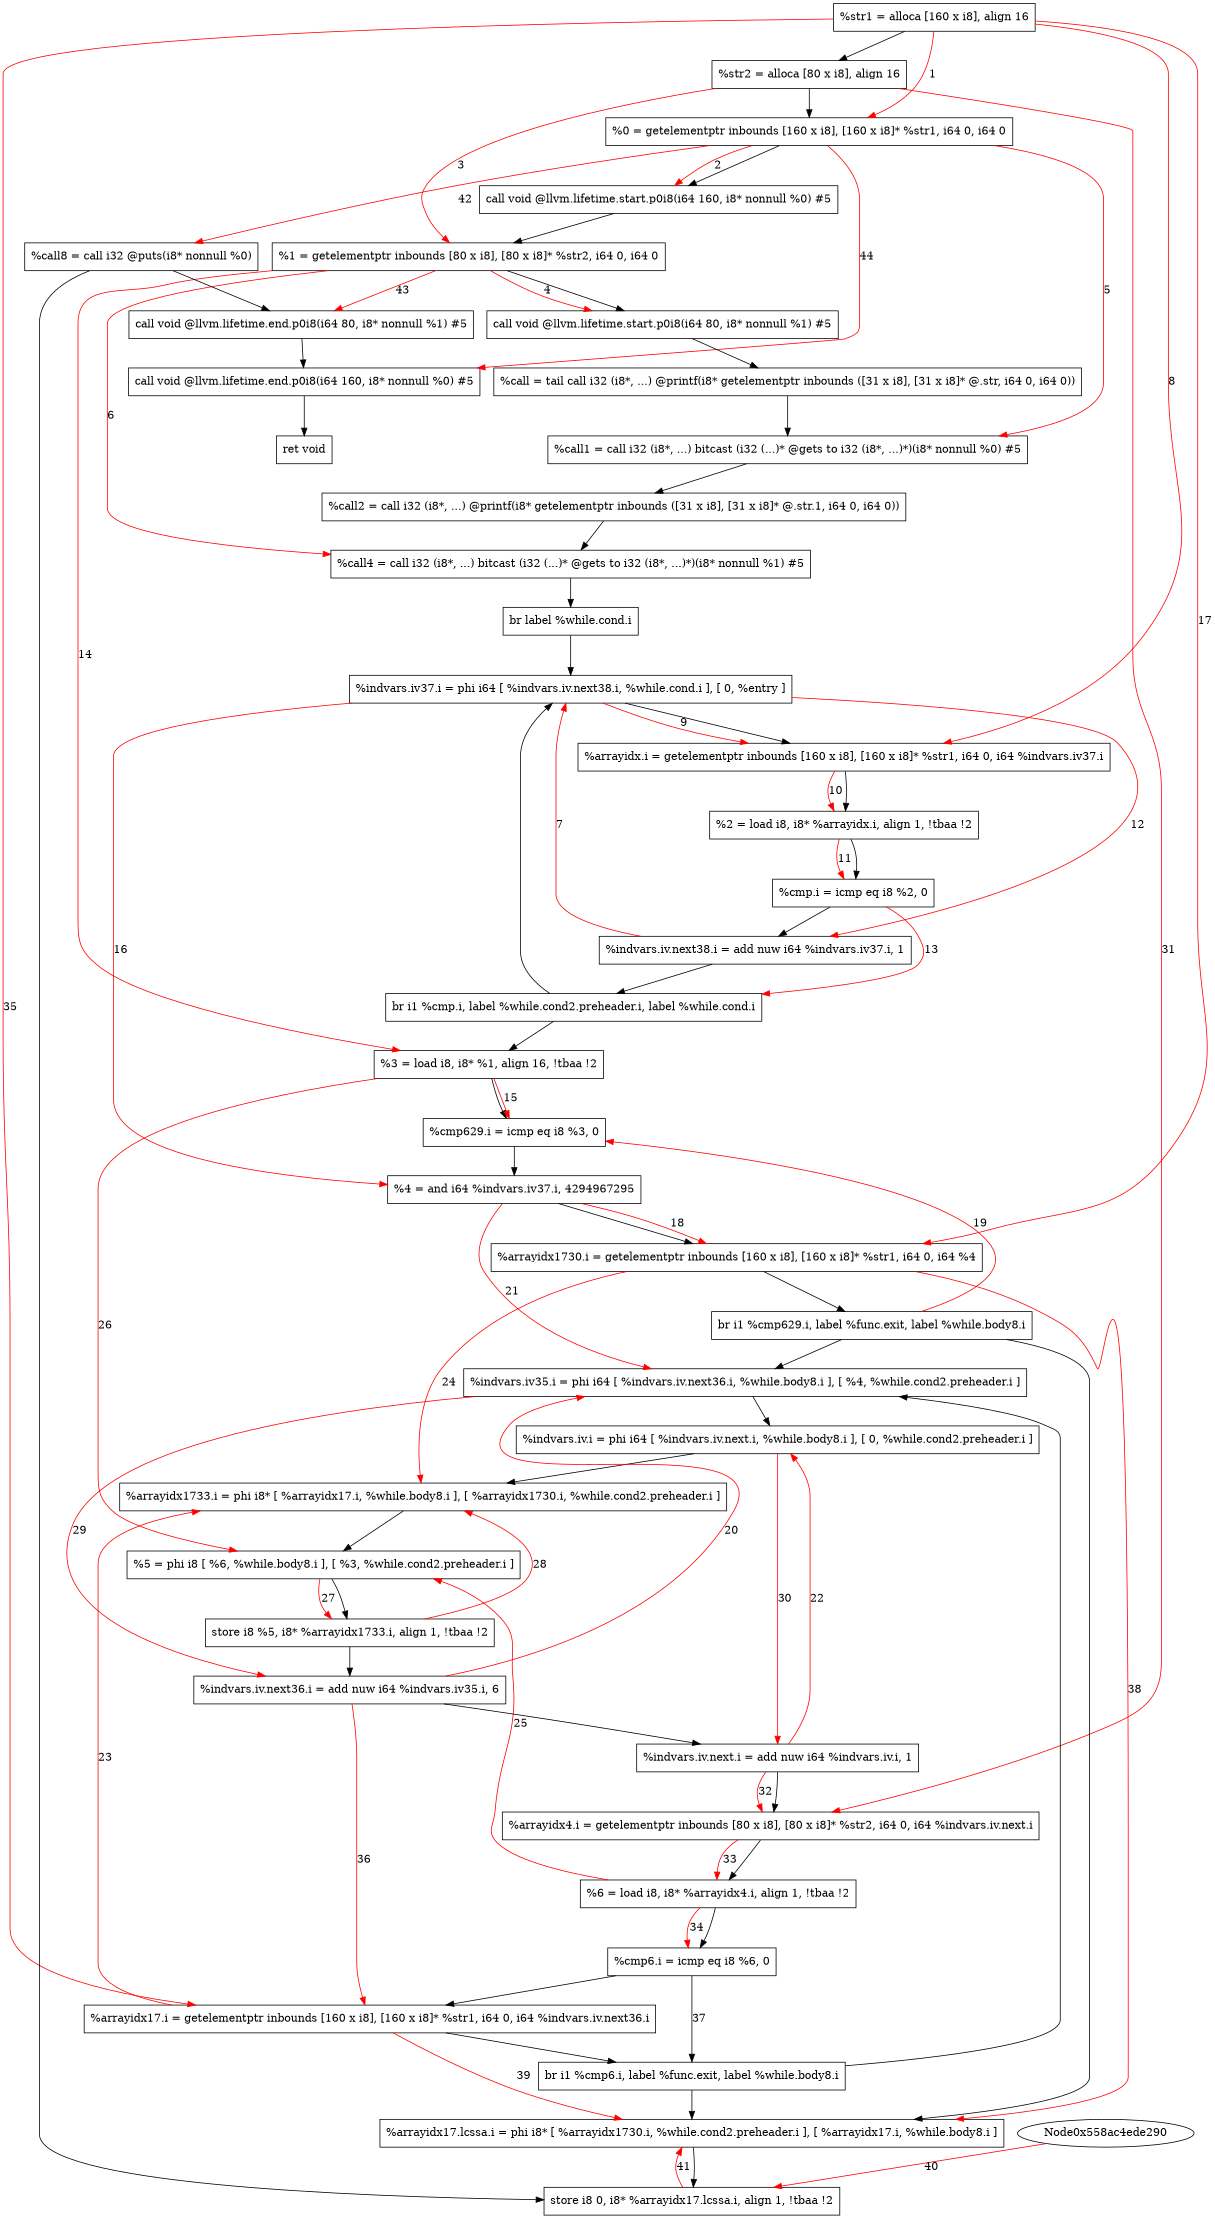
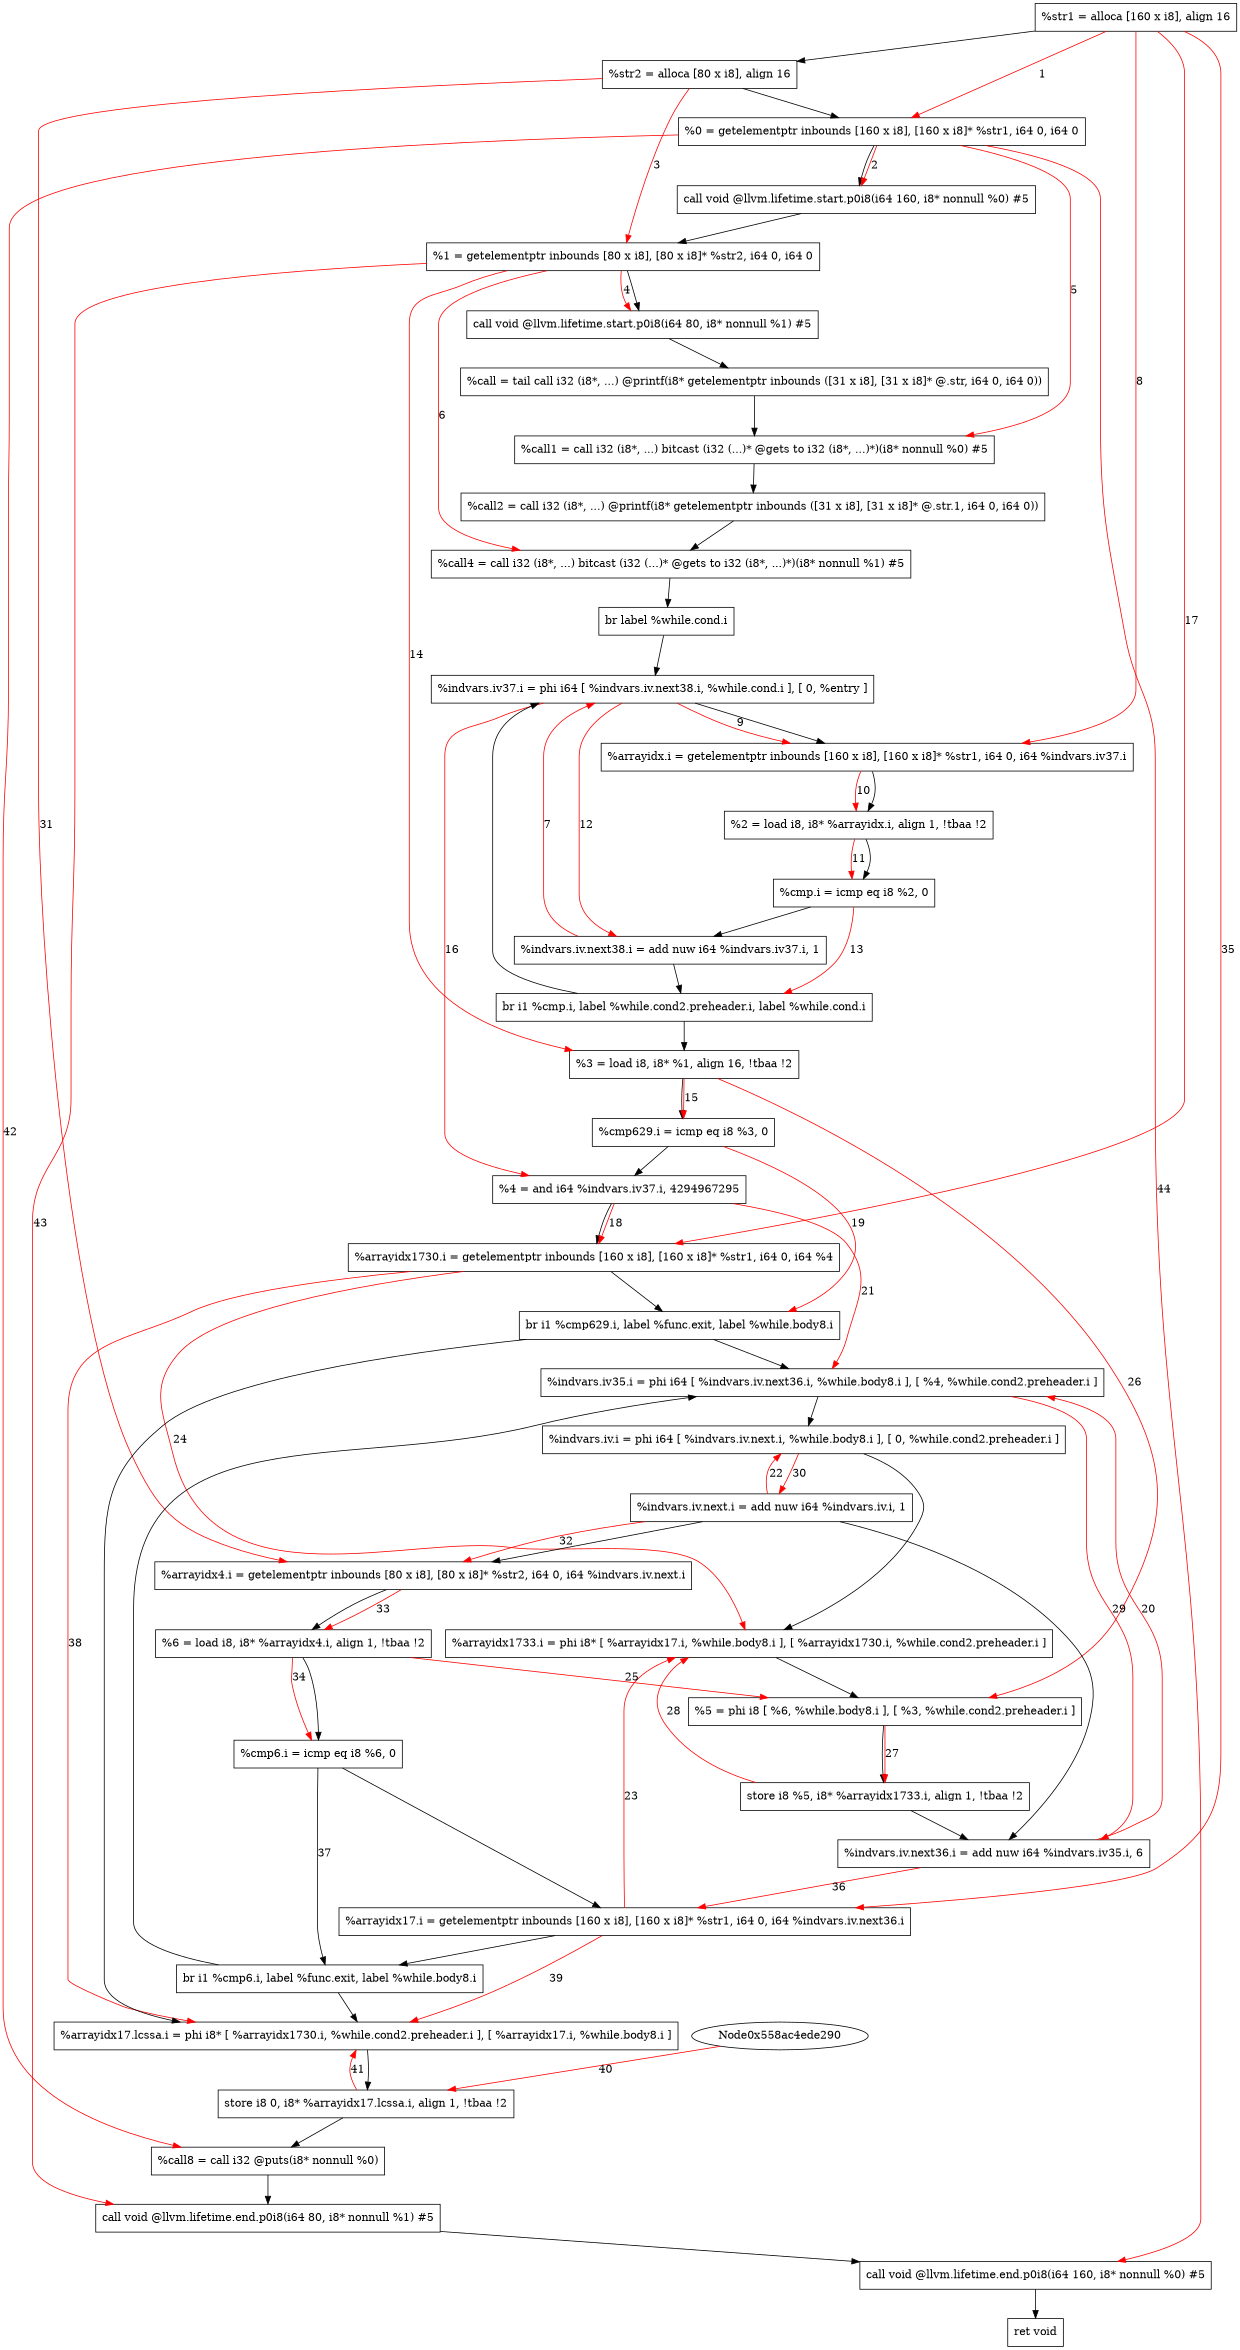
edge "br i1 %cmp629.i, label %func.exit, label %while.body8.i" -> "%cmp629.i = icmp eq i8 %3, 0": reversed
edge "%call8 = call i32 @puts(i8* nonnull %0)" -> "store i8 0, i8* %arrayidx17.lcssa.i, align 1, !tbaa !2": reversed
edge "%indvars.iv.next36.i = add nuw i64 %indvars.iv35.i, 6" -> "%indvars.iv.next.i = add nuw i64 %indvars.iv.i, 1": reversed
